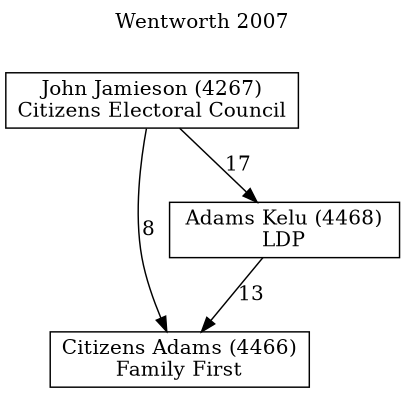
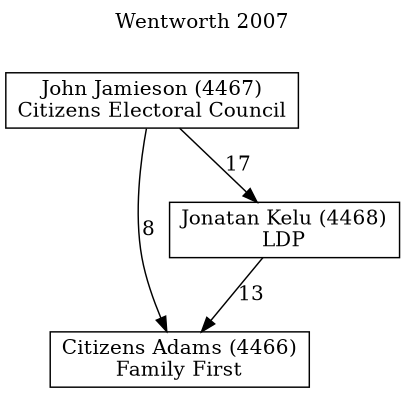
node "John Jamieson (4267) Citizens Electoral Council": label "John Jamieson (4267) Citizens Electoral Council" -> "John Jamieson (4467) Citizens Electoral Council"
node "Adams Kelu (4468) LDP": label "Adams Kelu (4468) LDP" -> "Jonatan Kelu (4468) LDP"
